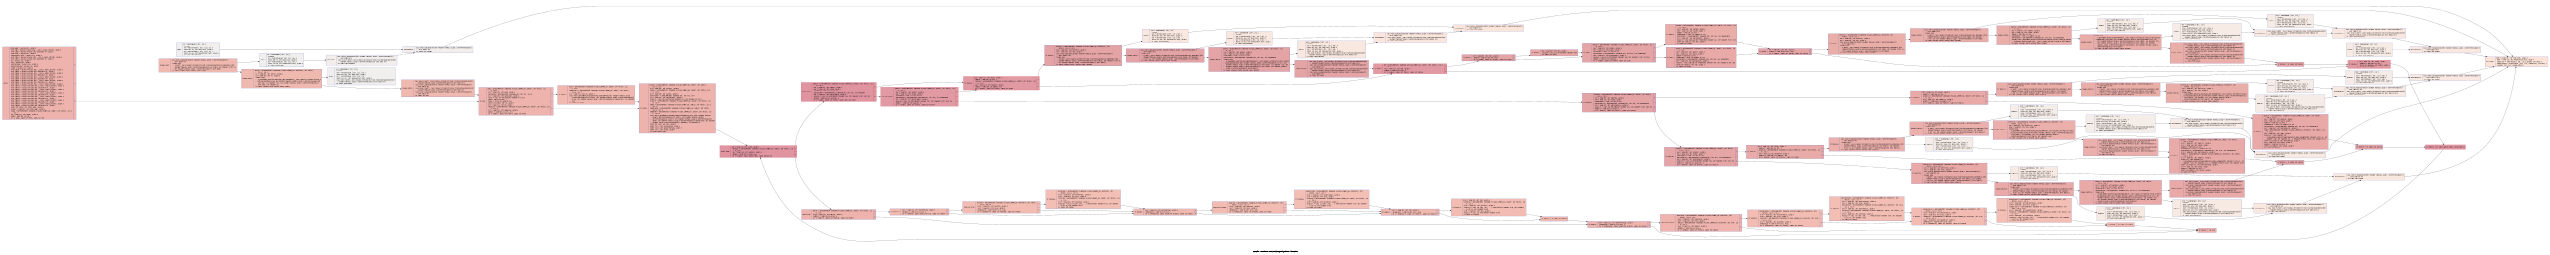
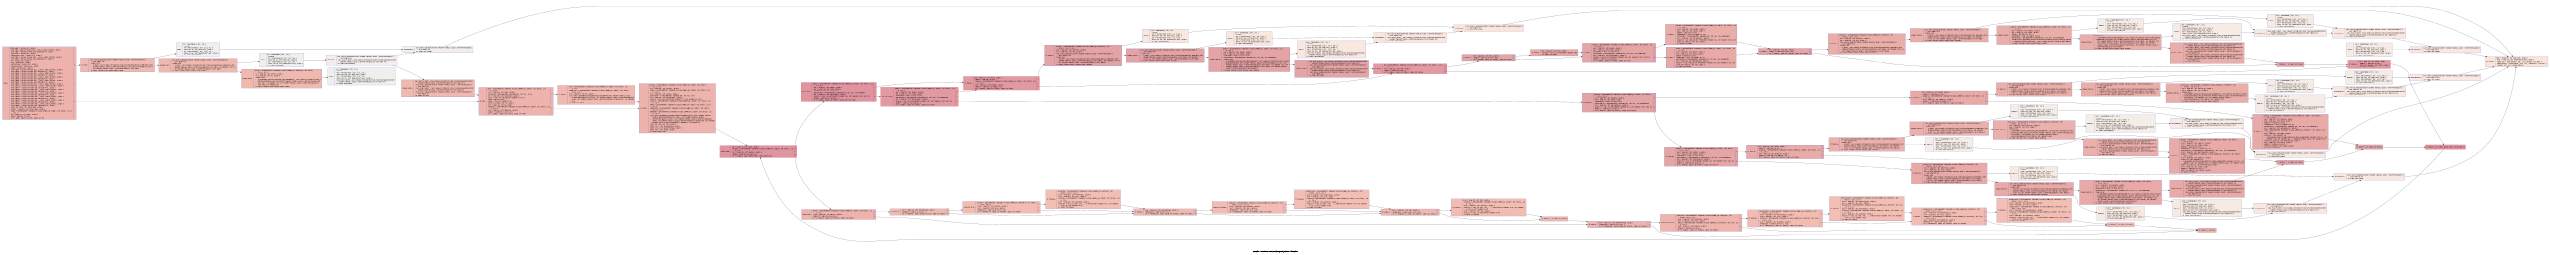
node "if.then:": added
edge "invoke.cont6:" -> "invoke.cont8:": now "ehcleanup:" -> "invoke.cont8:"
